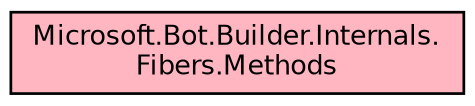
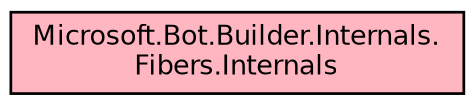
node "Microsoft.Bot.Builder.Internals. Fibers.Methods": label "Microsoft.Bot.Builder.Internals. Fibers.Methods" -> "Microsoft.Bot.Builder.Internals. Fibers.Internals"
